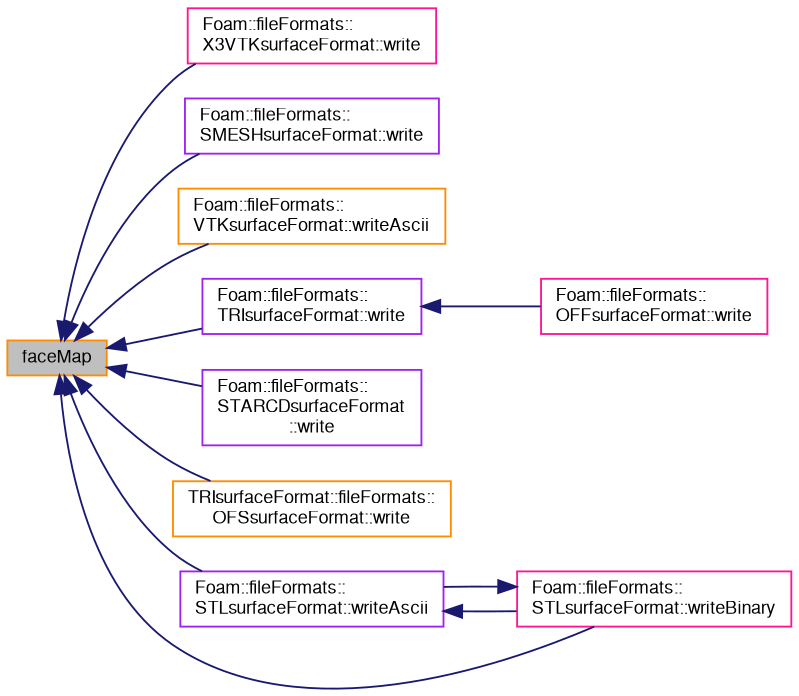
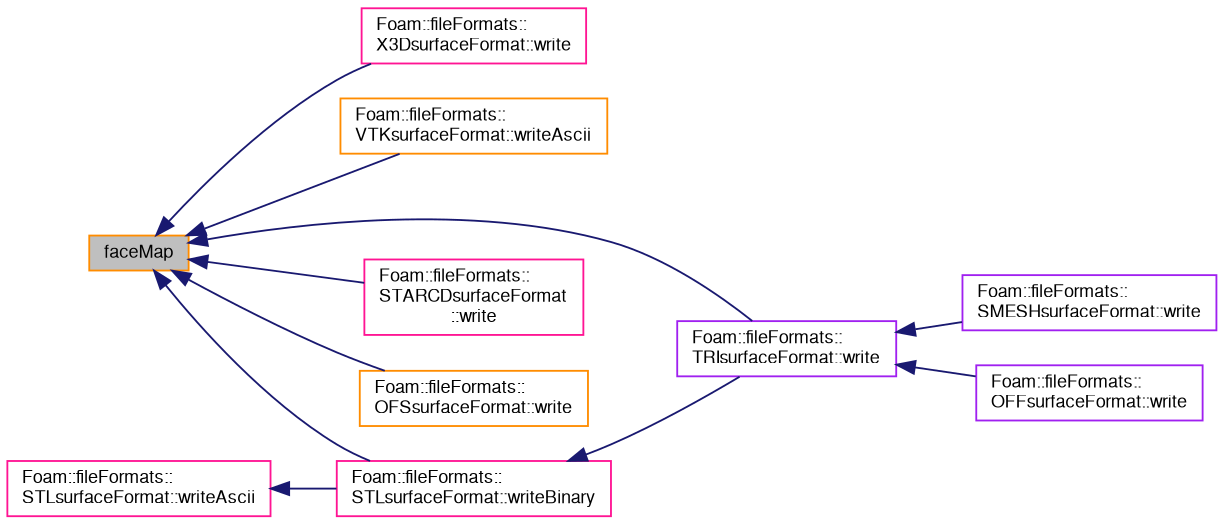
node "Foam::fileFormats:: X3VTKsurfaceFormat::write": label "Foam::fileFormats:: X3VTKsurfaceFormat::write" -> "Foam::fileFormats:: X3DsurfaceFormat::write"
edge "Foam::fileFormats:: SMESHsurfaceFormat::write" -> "faceMap": now "Foam::fileFormats:: SMESHsurfaceFormat::write" -> "Foam::fileFormats:: TRIsurfaceFormat::write"
node "Foam::fileFormats:: OFFsurfaceFormat::write": color deeppink -> purple
node "Foam::fileFormats:: STARCDsurfaceFormat ::write": color purple -> deeppink
edge "Foam::fileFormats:: STLsurfaceFormat::writeAscii" -> "faceMap": removed
node "TRIsurfaceFormat::fileFormats:: OFSsurfaceFormat::write": label "TRIsurfaceFormat::fileFormats:: OFSsurfaceFormat::write" -> "Foam::fileFormats:: OFSsurfaceFormat::write"
edge "Foam::fileFormats:: STLsurfaceFormat::writeAscii" -> "Foam::fileFormats:: STLsurfaceFormat::writeBinary": now "Foam::fileFormats:: TRIsurfaceFormat::write" -> "Foam::fileFormats:: STLsurfaceFormat::writeBinary"
node "Foam::fileFormats:: STLsurfaceFormat::writeAscii": color purple -> deeppink
